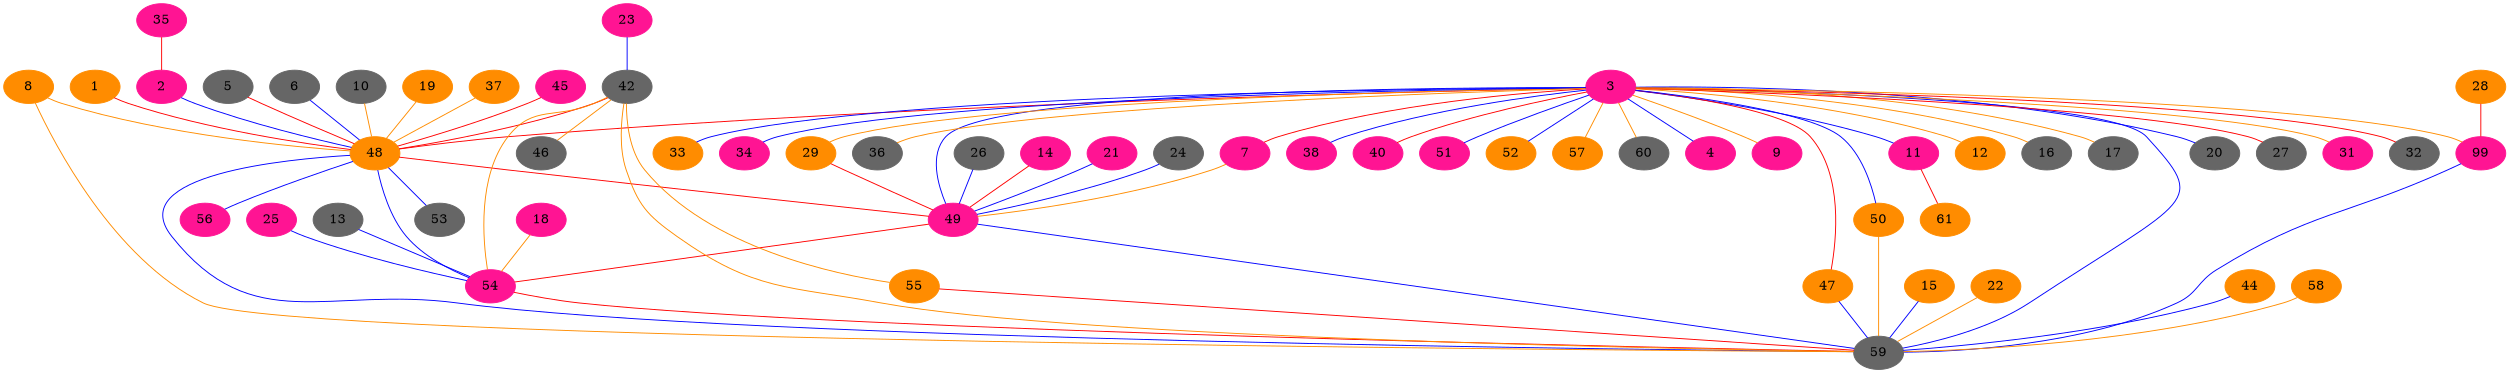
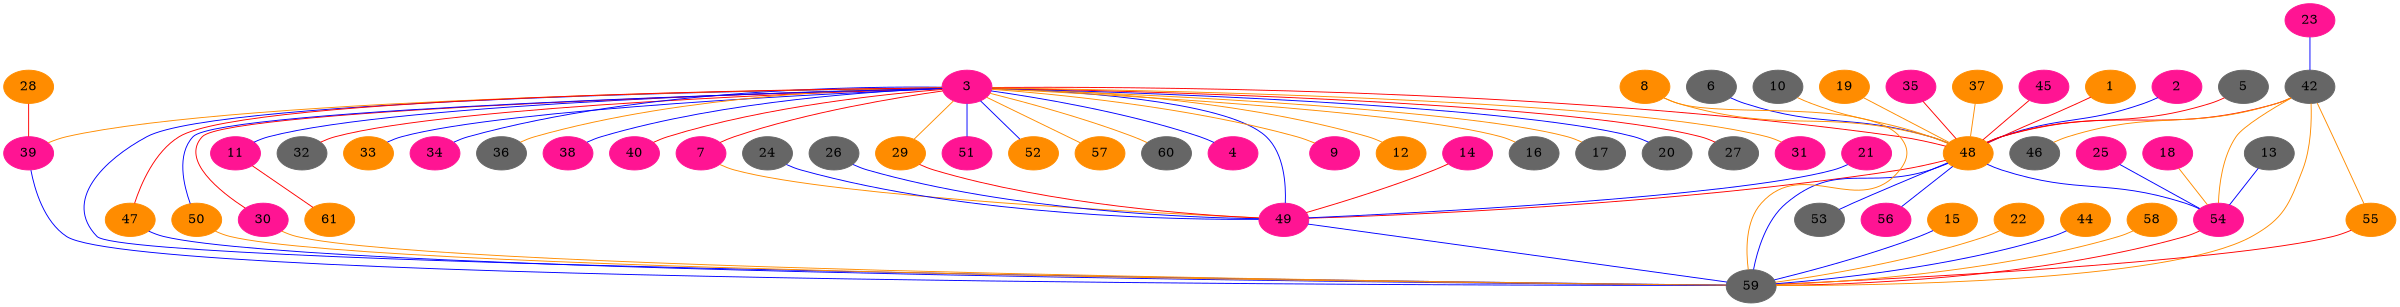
edge "35" -- "2": now "35" -- "48"
node "99": label "99" -> "39"
node "30": added
edge "49" -- "54": removed
